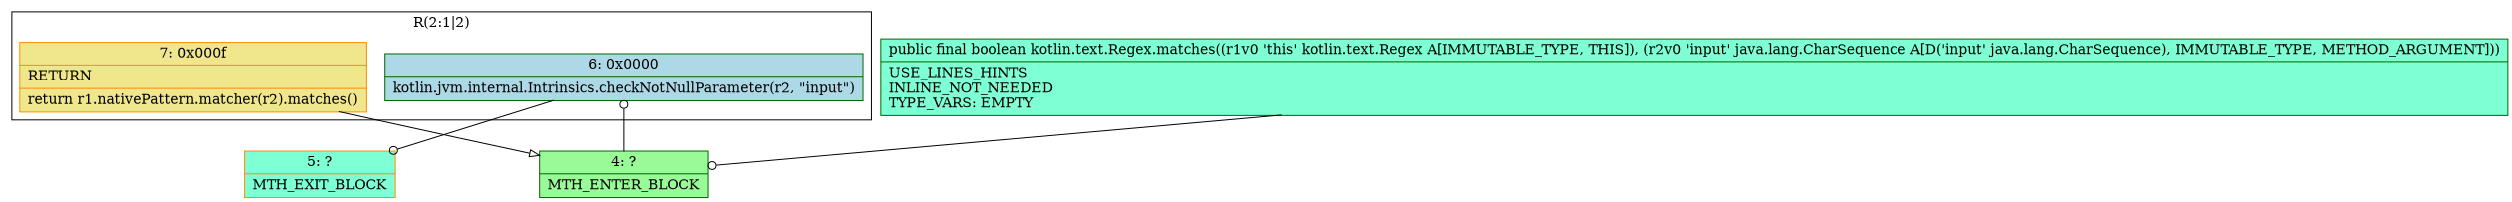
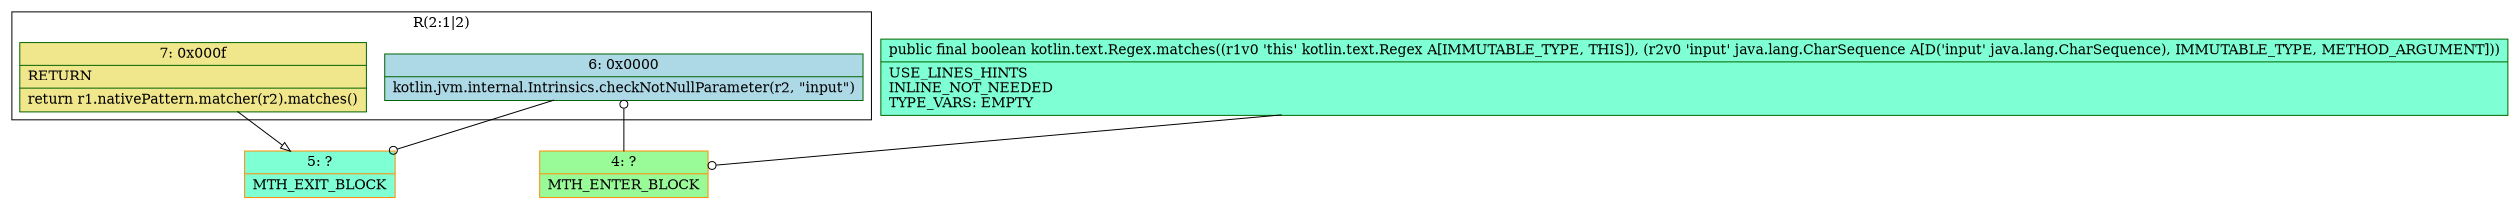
node "7: 0x000f": color darkorange -> darkgreen
edge "7: 0x000f" -> "4: ?": now "7: 0x000f" -> "5: ?"
node "4: ?": color darkgreen -> darkorange
